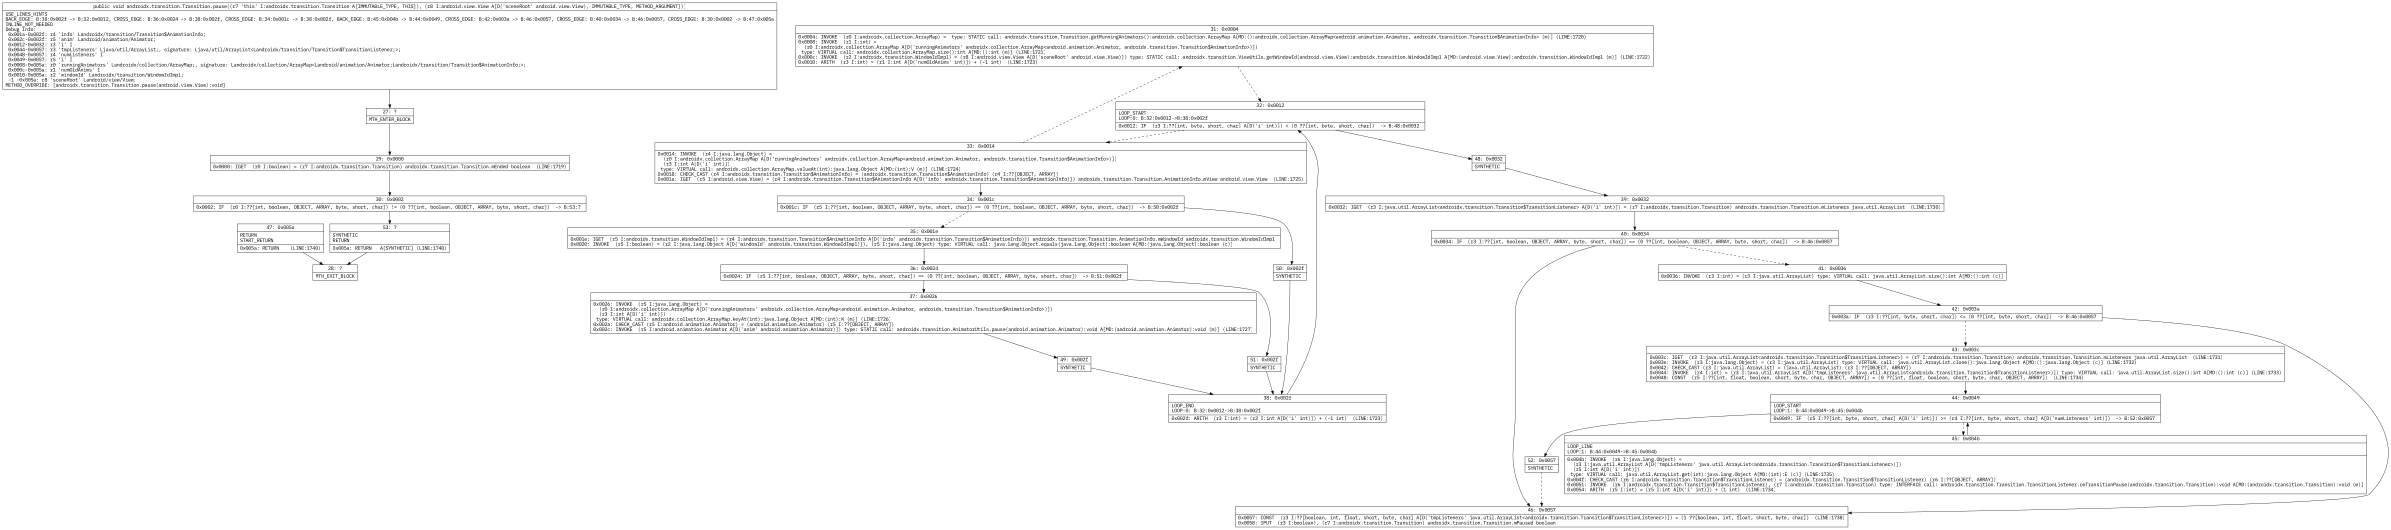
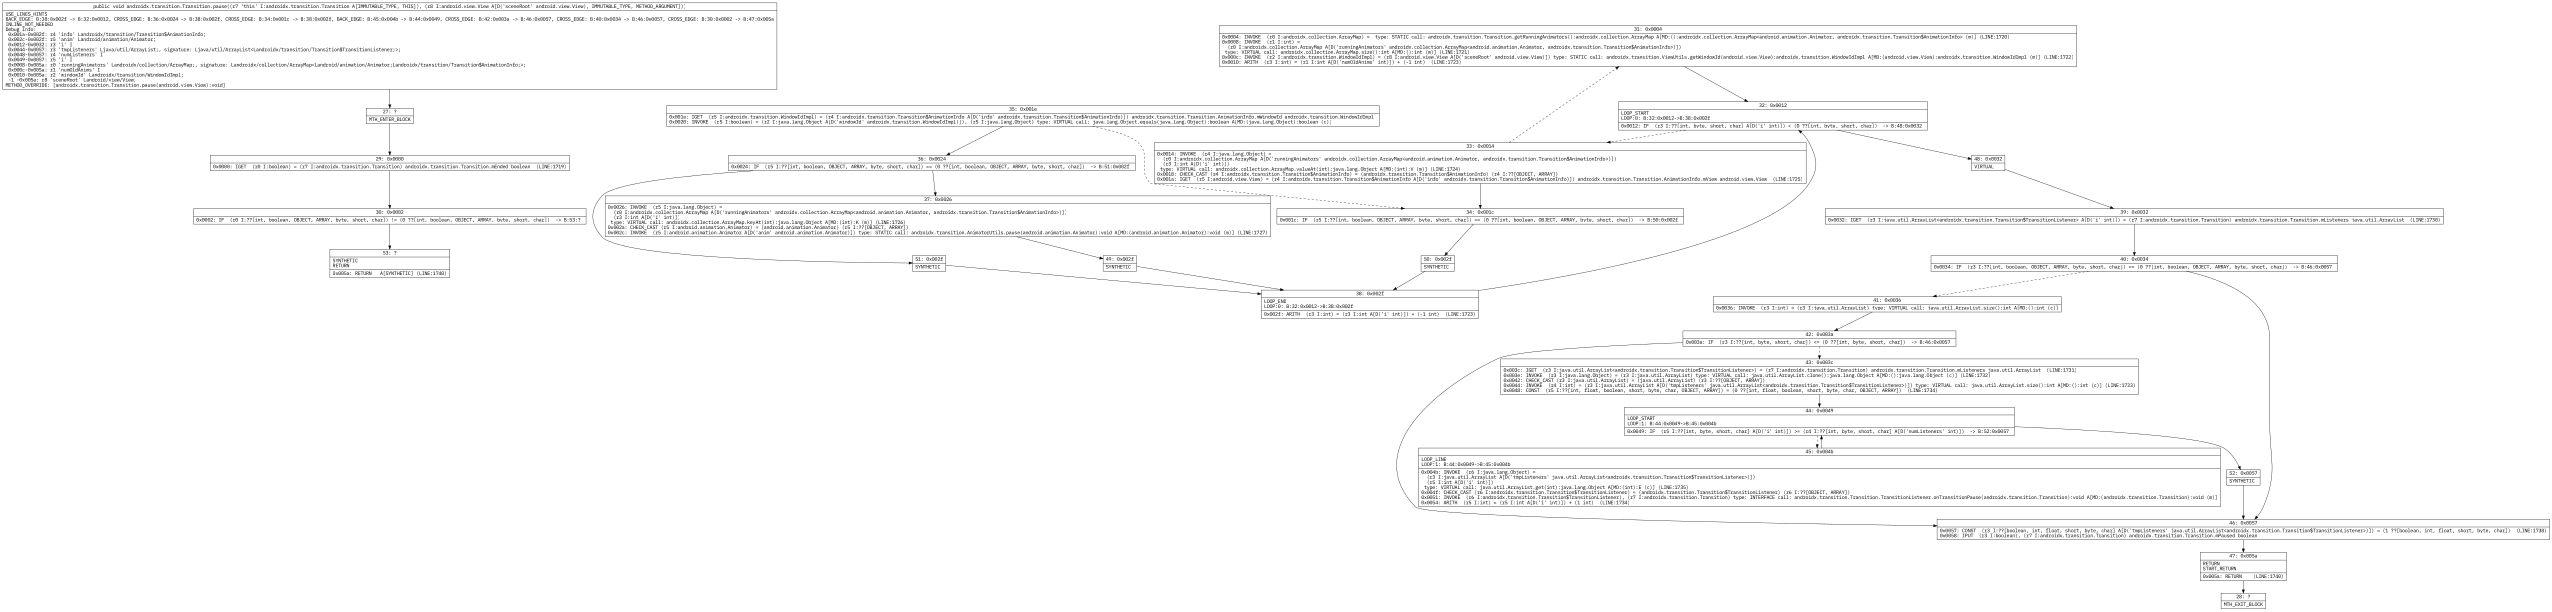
edge "31: 0x0004" -> "32: 0x0012": style dashed -> solid
node "48: 0x0032": text "SYNTHETIC" -> "VIRTUAL"
edge "34: 0x001c" -> "35: 0x001e": reversed
edge "53: ?" -> "28: ?": removed
edge "52: 0x0057" -> "46: 0x0057": style dashed -> solid
edge "46: 0x0057" -> "47: 0x005a": added
